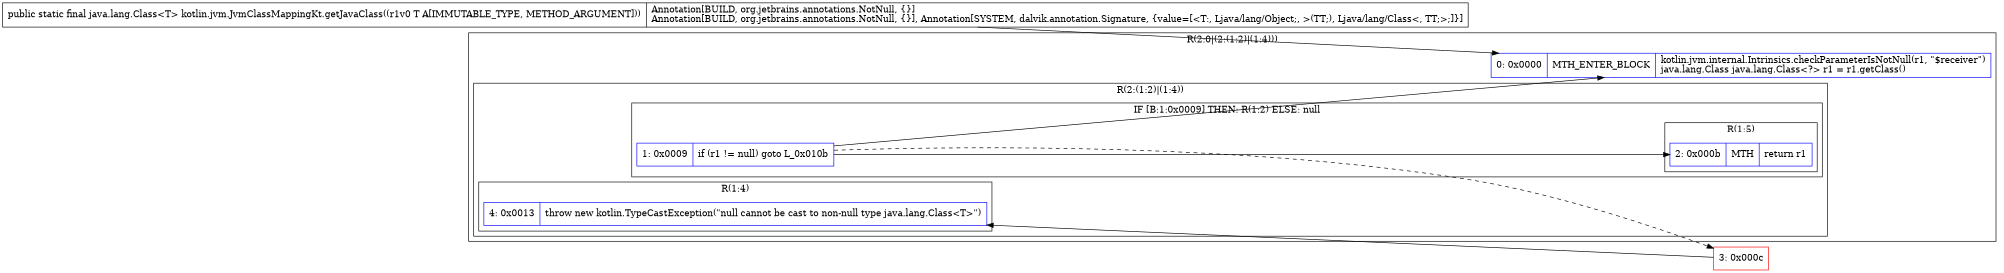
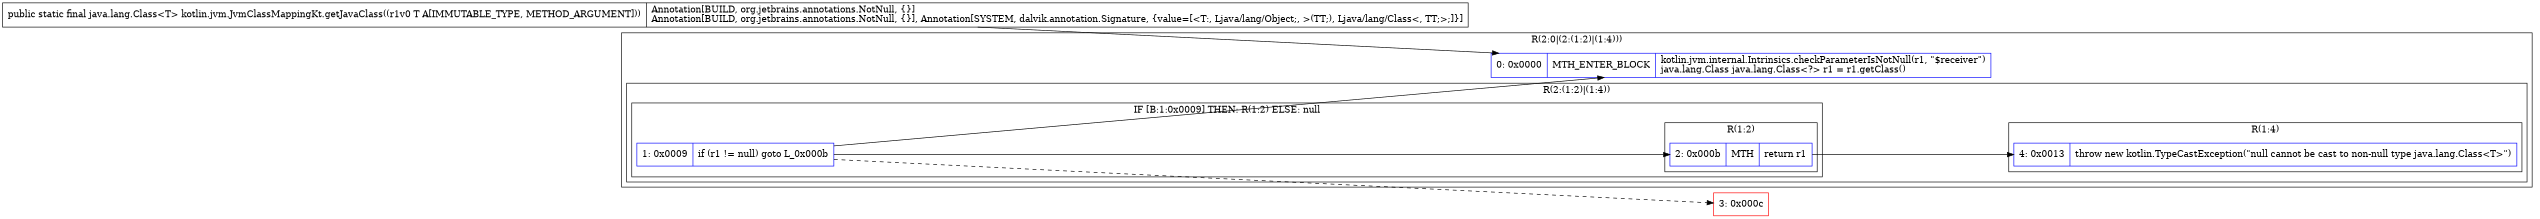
cluster "R(1:5)": label "R(1:5)" -> "R(1:2)"
node "1: 0x0009": text "if (r1 != null) goto L_0x010b" -> "if (r1 != null) goto L_0x000b"
edge "3: 0x000c" -> "4: 0x0013": now "2: 0x000b" -> "4: 0x0013"
